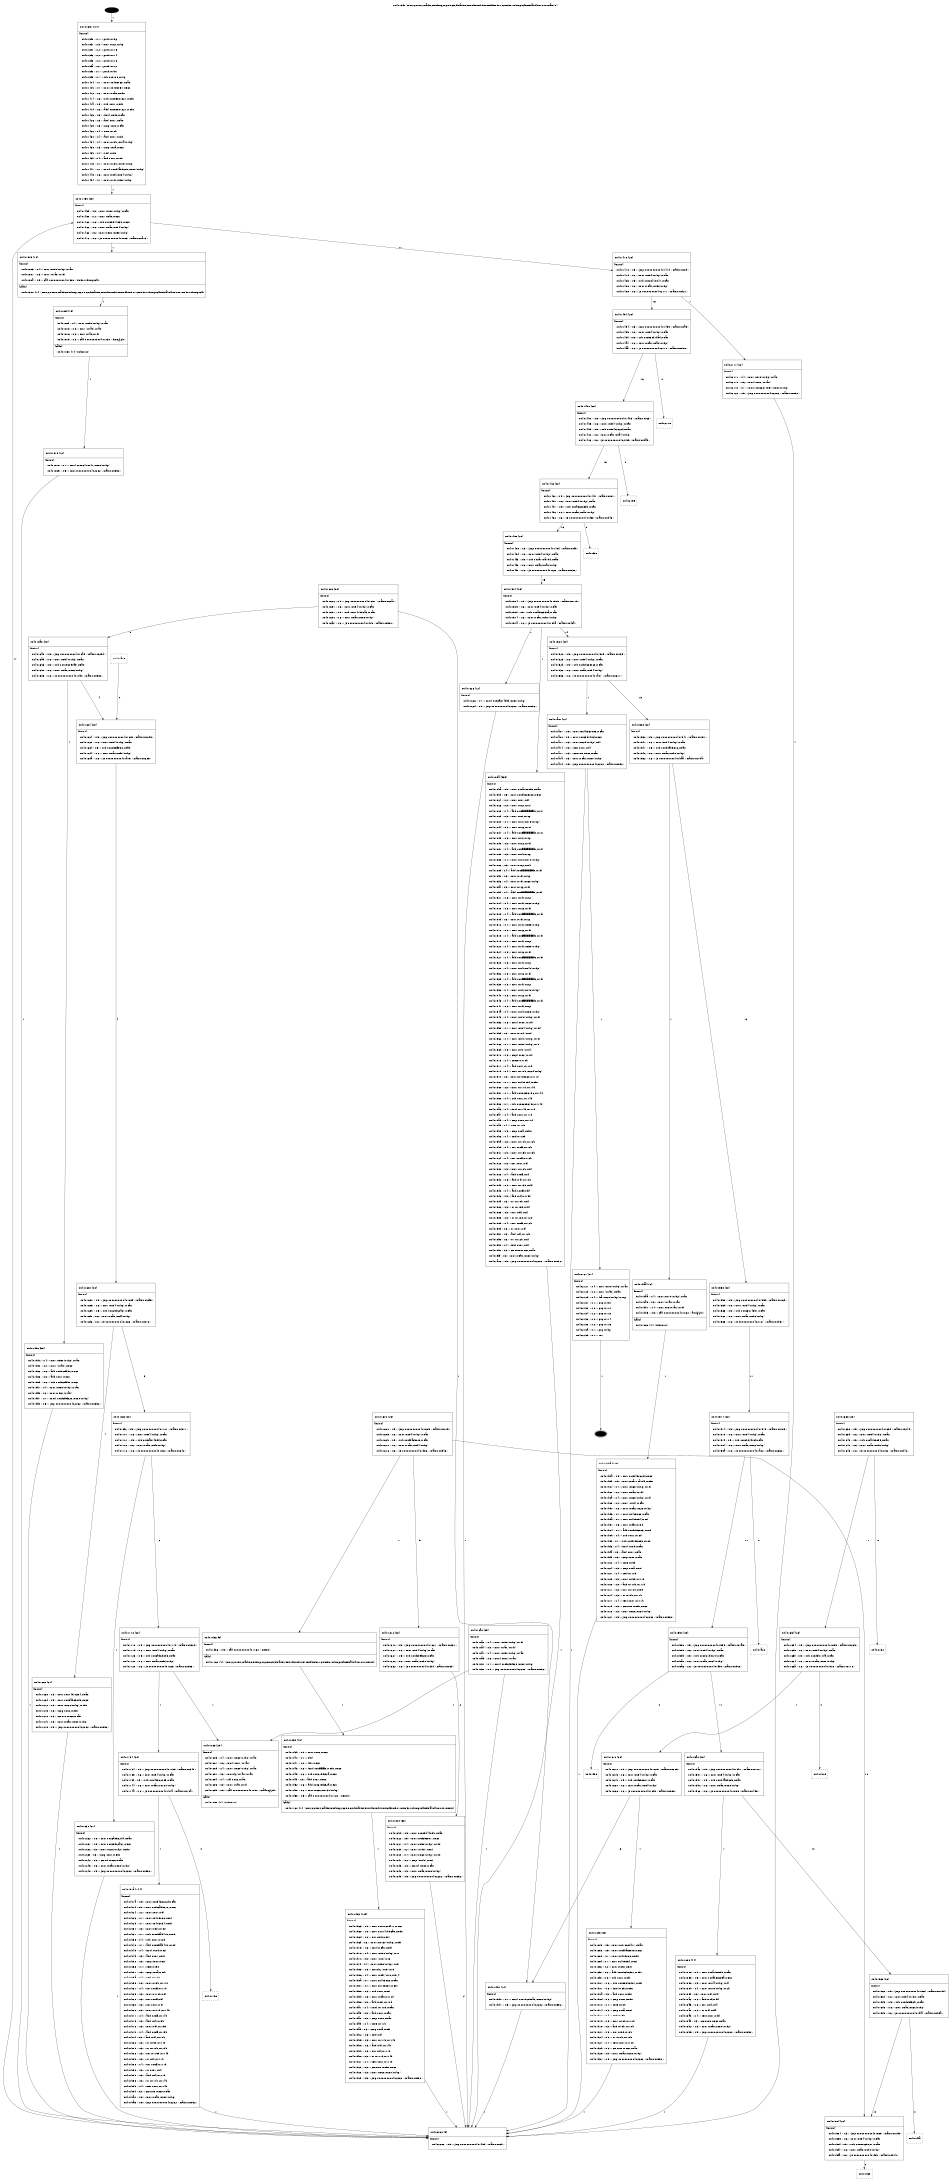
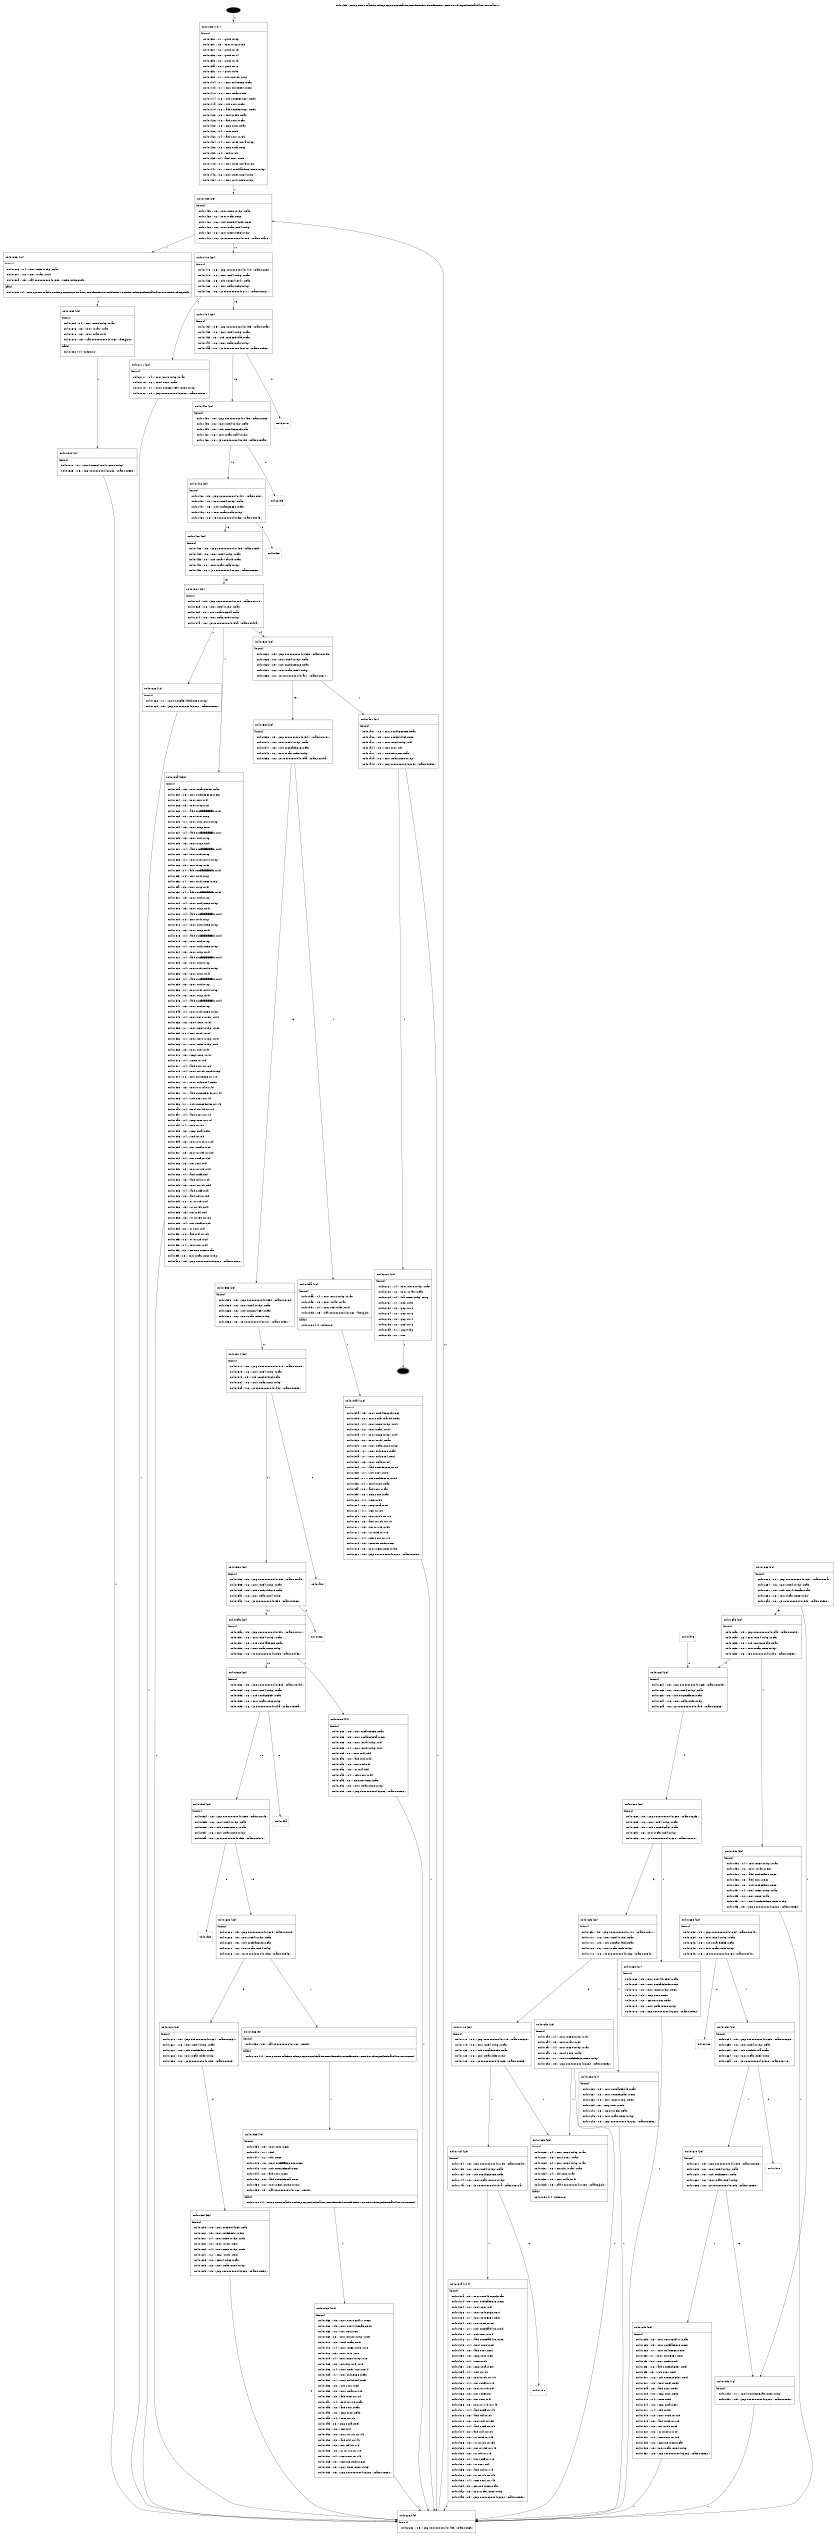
edge "0x401600 [28]" -> "0x4015e4 [28]": reversed
